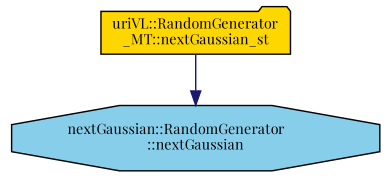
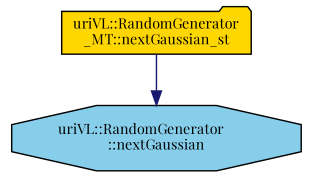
node "nextGaussian::RandomGenerator ::nextGaussian": label "nextGaussian::RandomGenerator ::nextGaussian" -> "uriVL::RandomGenerator ::nextGaussian"
